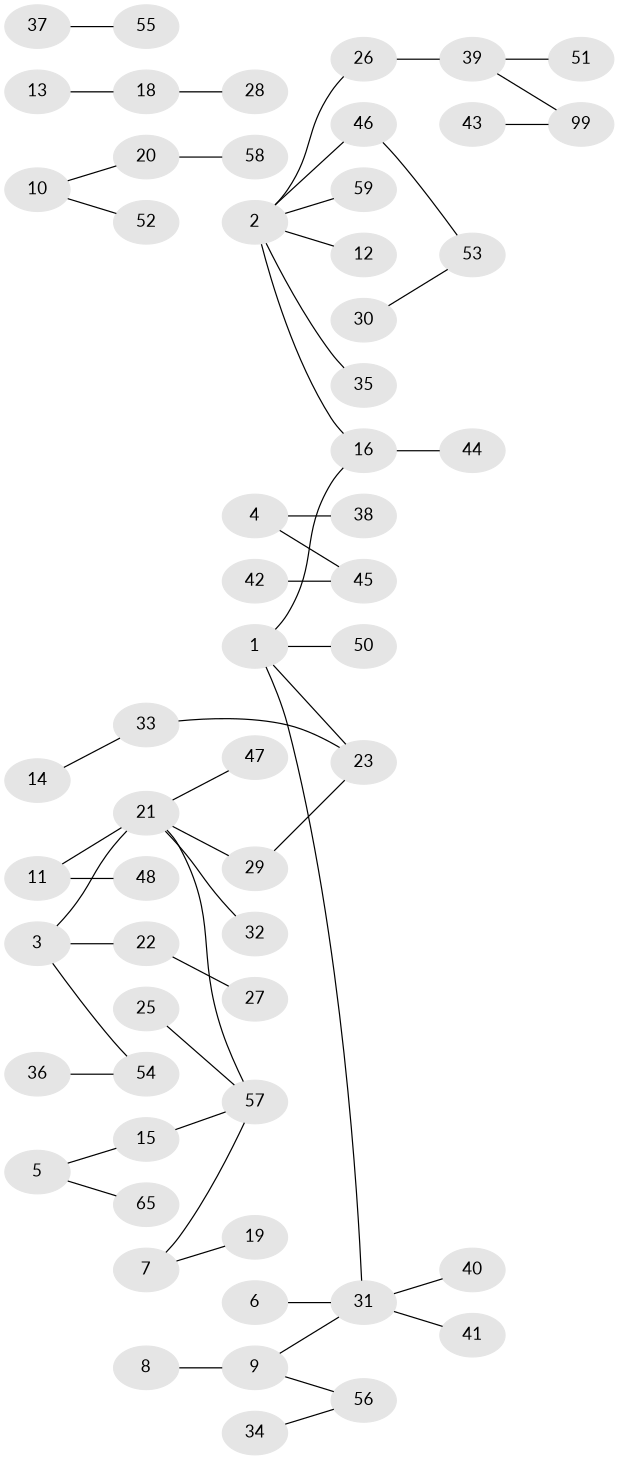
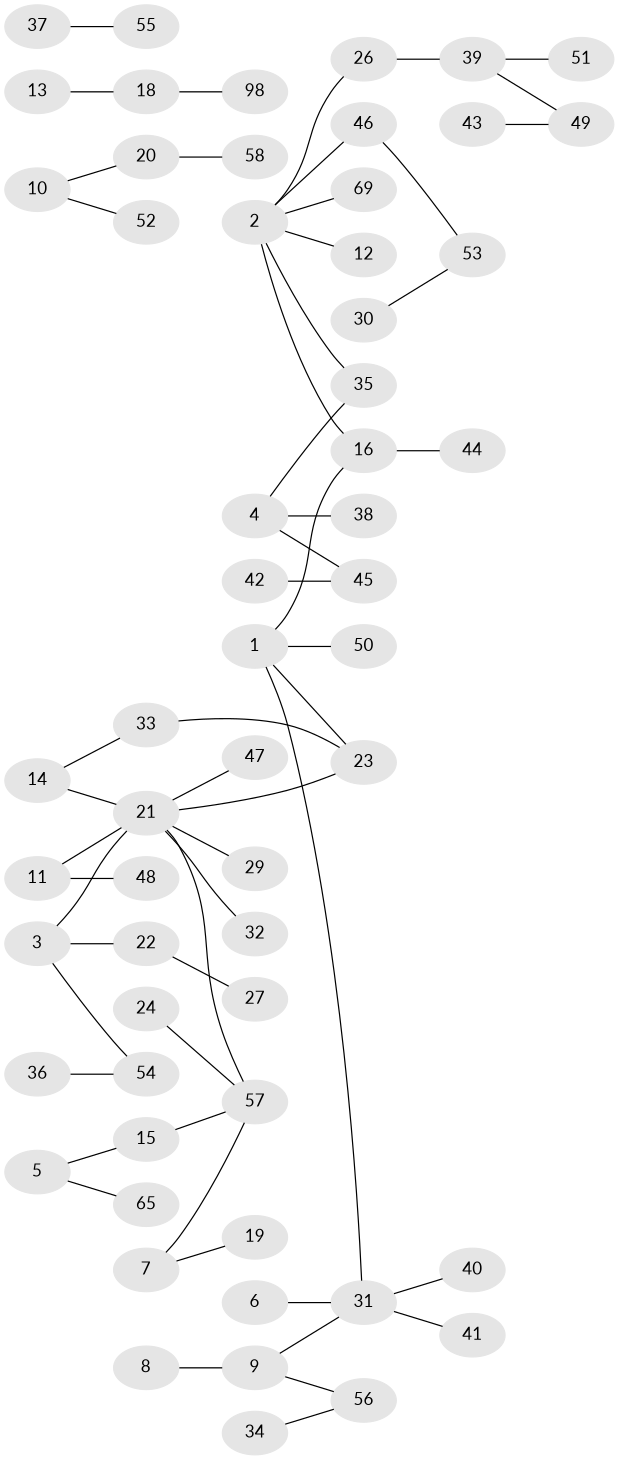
node "28": label "28" -> "98"
node "99": label "99" -> "49"
node "59": label "59" -> "69"
edge "35" -- "4": added
edge "14" -- "21": added
edge "23" -- "29": now "23" -- "21"
node "25": label "25" -> "24"
